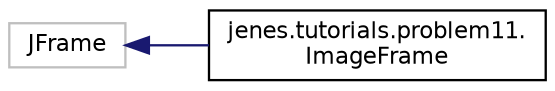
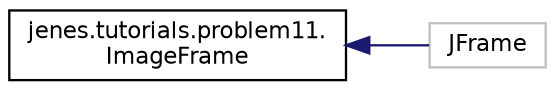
edge "jenes.tutorials.problem11. ImageFrame" -> "JFrame": reversed
